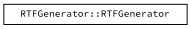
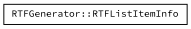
node "RTFGenerator::RTFGenerator": label "RTFGenerator::RTFGenerator" -> "RTFGenerator::RTFListItemInfo"
